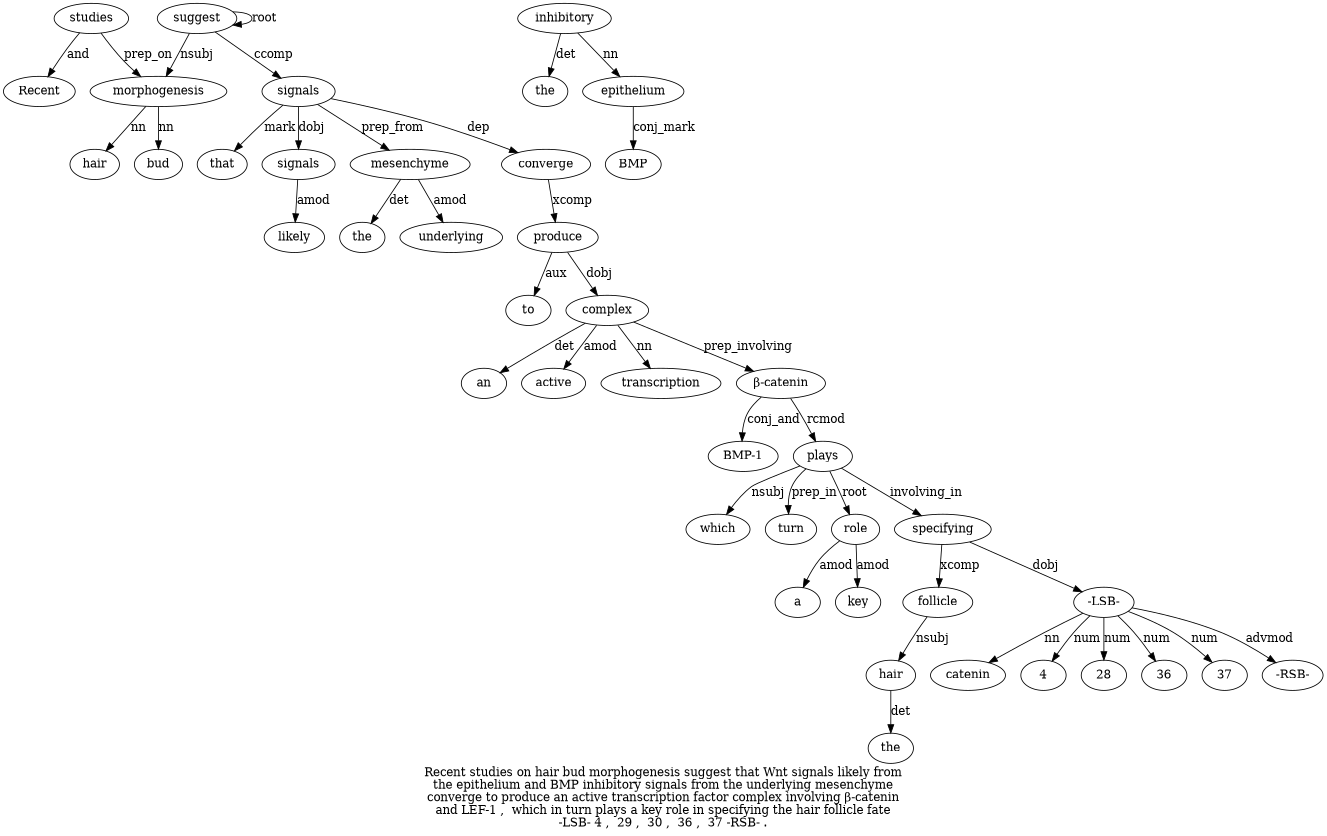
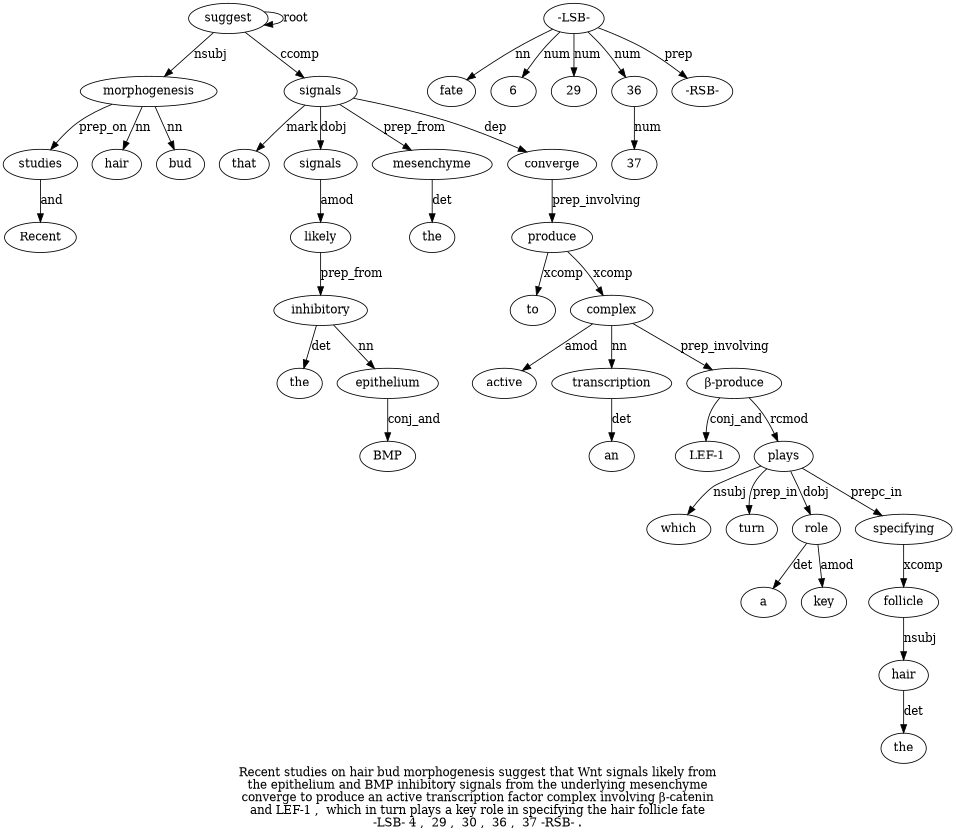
edge "studies" -> "morphogenesis": reversed
edge "epithelium" -> "BMP": label "conj_mark" -> "conj_and"
edge "converge" -> "produce": label "xcomp" -> "prep_involving"
node "underlying": removed
edge "likely" -> "inhibitory": added, label "prep_from"
edge "produce" -> "to": label "aux" -> "xcomp"
edge "produce" -> "complex": label "dobj" -> "xcomp"
edge "complex" -> "an": now "transcription" -> "an"
node "β-catenin": label "β-catenin" -> "β-produce"
node "BMP-1": label "BMP-1" -> "LEF-1"
edge "plays" -> "role": label "root" -> "dobj"
edge "plays" -> "specifying": label "involving_in" -> "prepc_in"
edge "specifying" -> "-LSB-": removed, label "dobj"
edge "role" -> "a": label "amod" -> "det"
edge "-LSB-" -> "37": now "36" -> "37"
edge "-LSB-" -> "-RSB-": label "advmod" -> "prep"
node "catenin": label "catenin" -> "fate"
node "4": label "4" -> "6"
node "28": label "28" -> "29"
